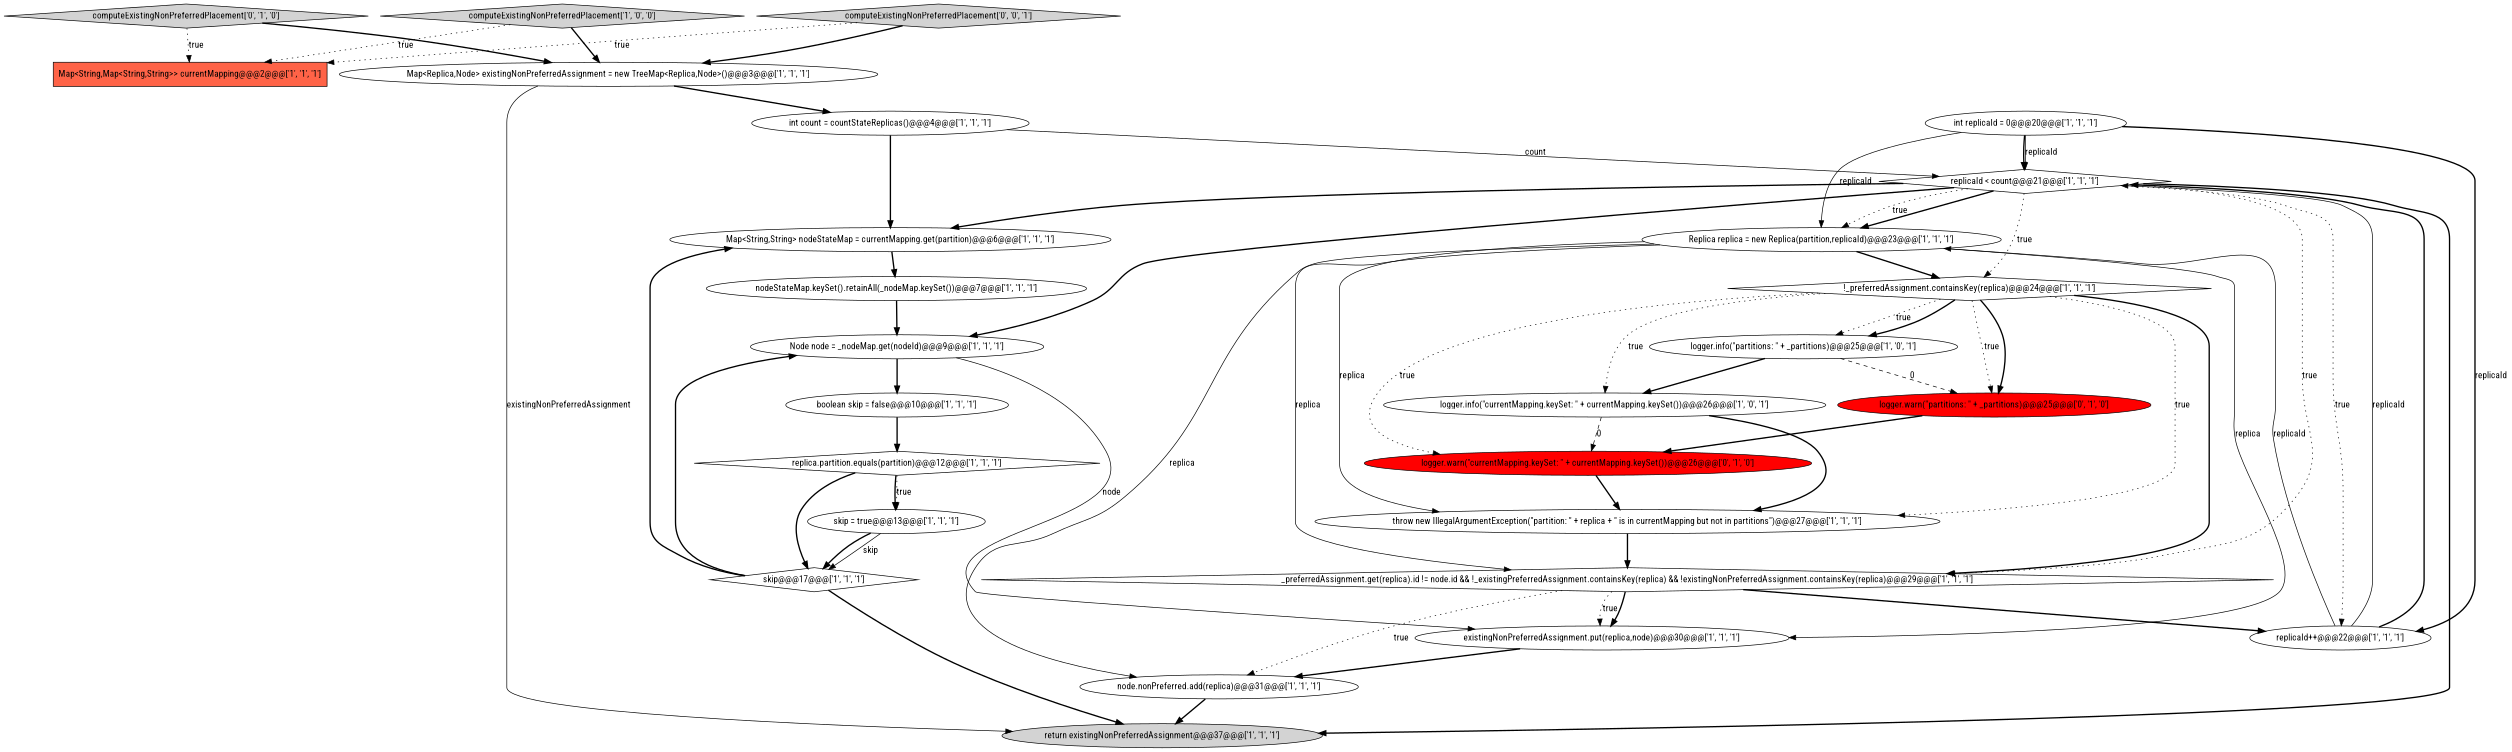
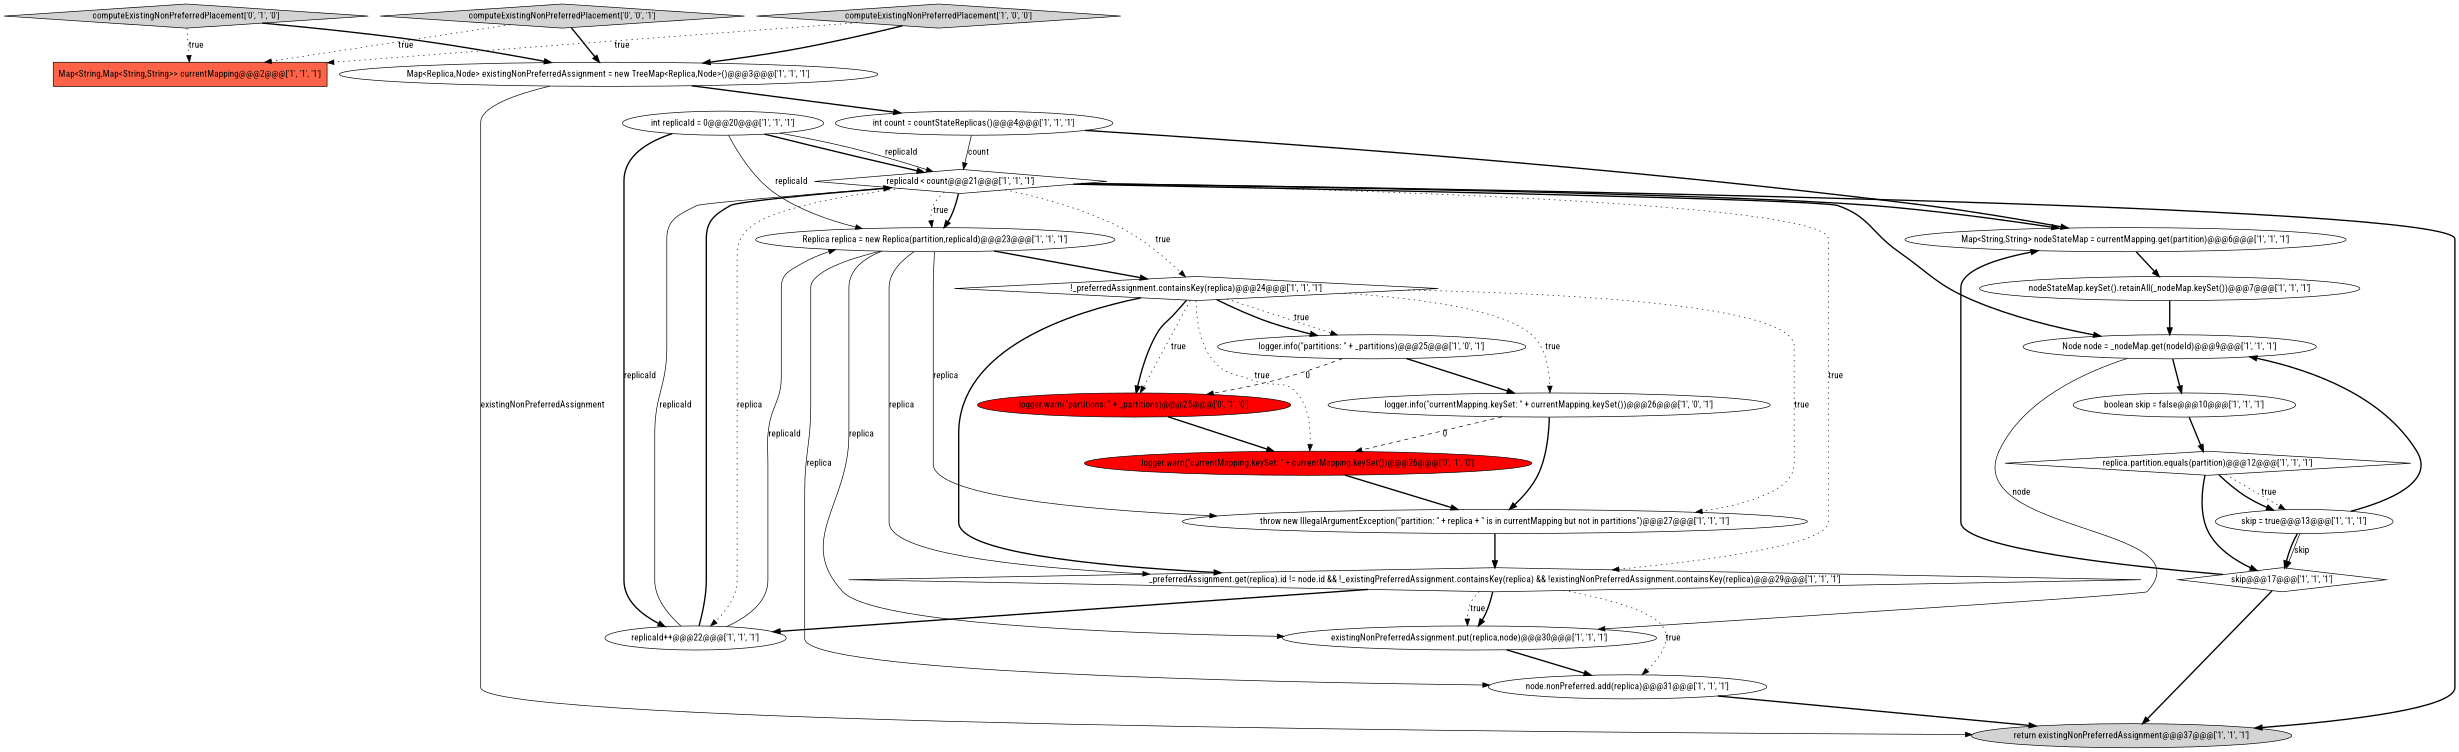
edge "replicaId < count@@@21@@@['1', '1', '1']" -> "replicaId++@@@22@@@['1', '1', '1']": label "true" -> "replica"
edge "skip@@@17@@@['1', '1', '1']" -> "Node node = _nodeMap.get(nodeId)@@@9@@@['1', '1', '1']": now "skip = true@@@13@@@['1', '1', '1']" -> "Node node = _nodeMap.get(nodeId)@@@9@@@['1', '1', '1']"
